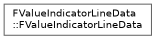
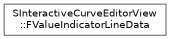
node "FValueIndicatorLineData ::FValueIndicatorLineData": label "FValueIndicatorLineData ::FValueIndicatorLineData" -> "SInteractiveCurveEditorView ::FValueIndicatorLineData"
